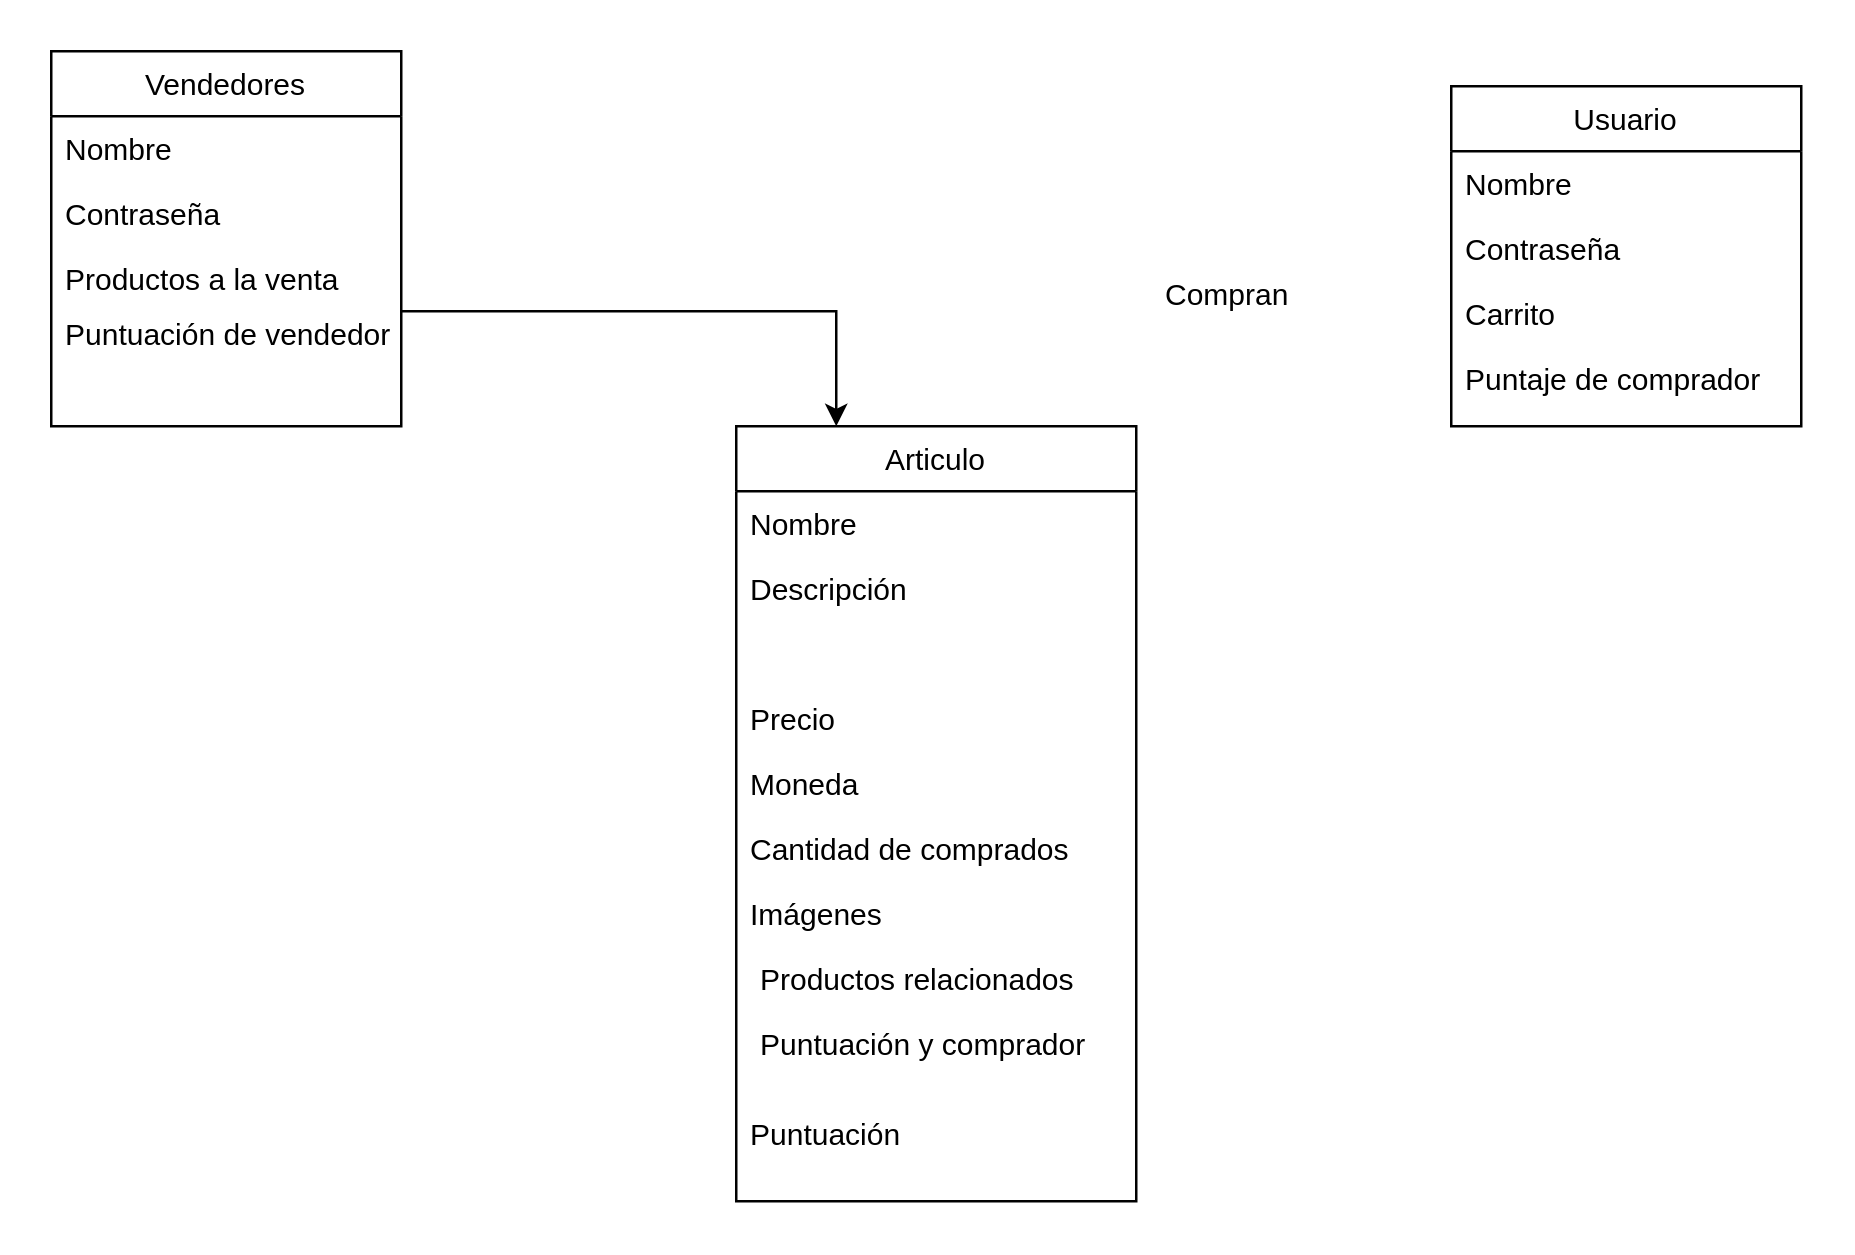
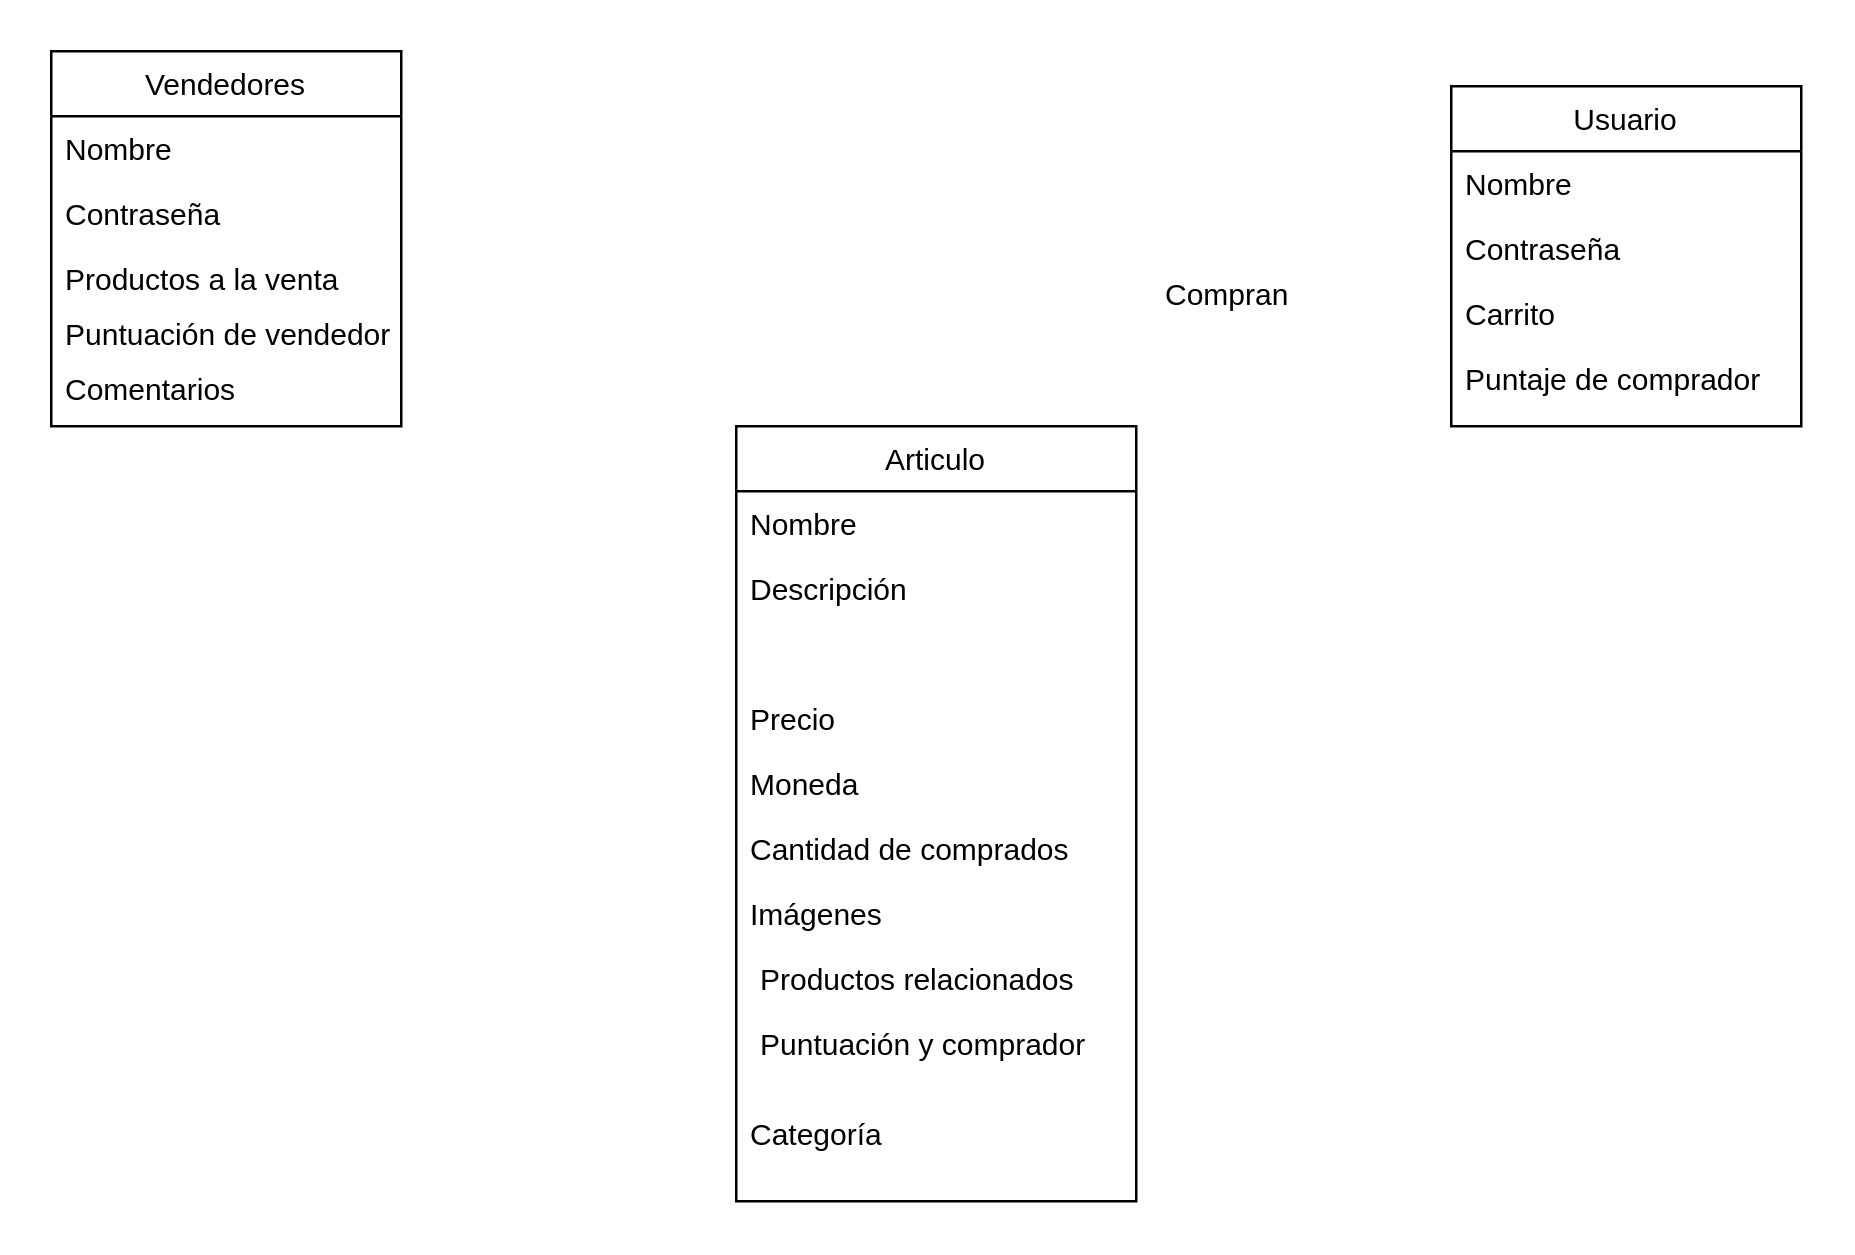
edge "Productos a la venta" -> "Articulo": removed
node "Comentarios": added
node "Puntuación": label "Puntuación" -> "Categoría"
